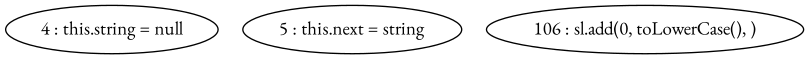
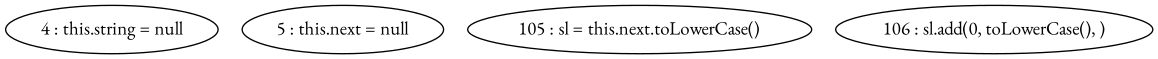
node "5 : this.next = string": label "5 : this.next = string" -> "5 : this.next = null"
node "105 : sl = this.next.toLowerCase()": added
